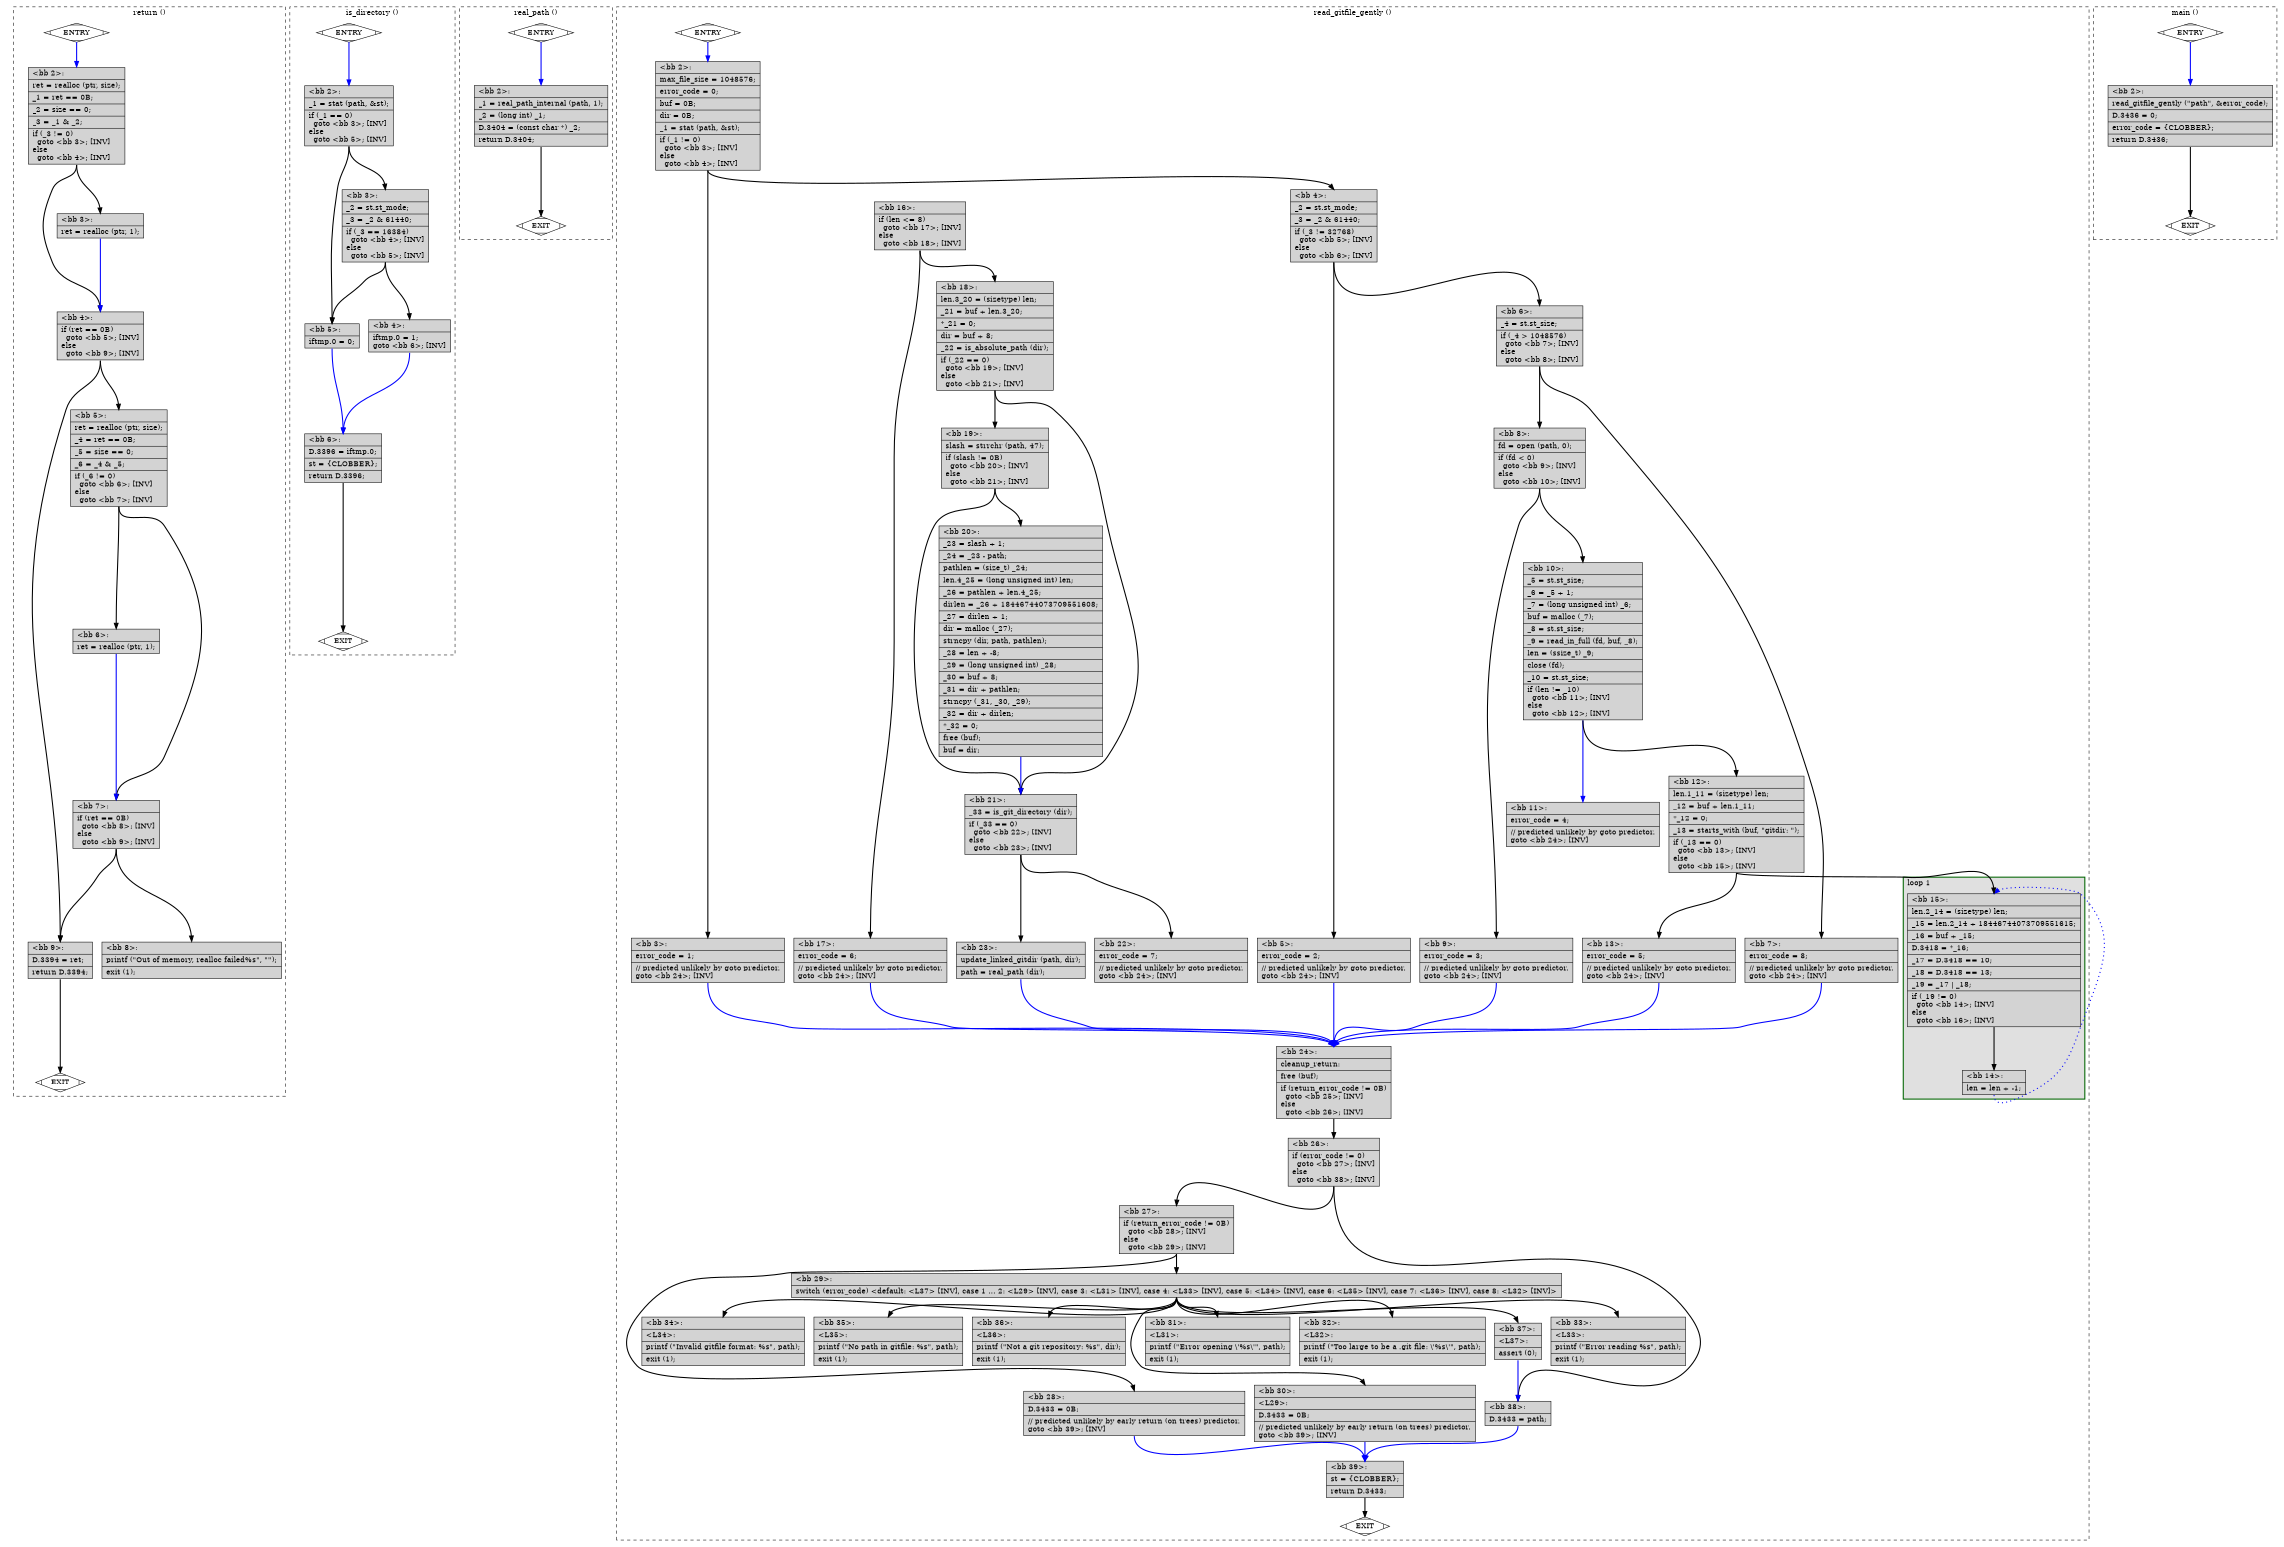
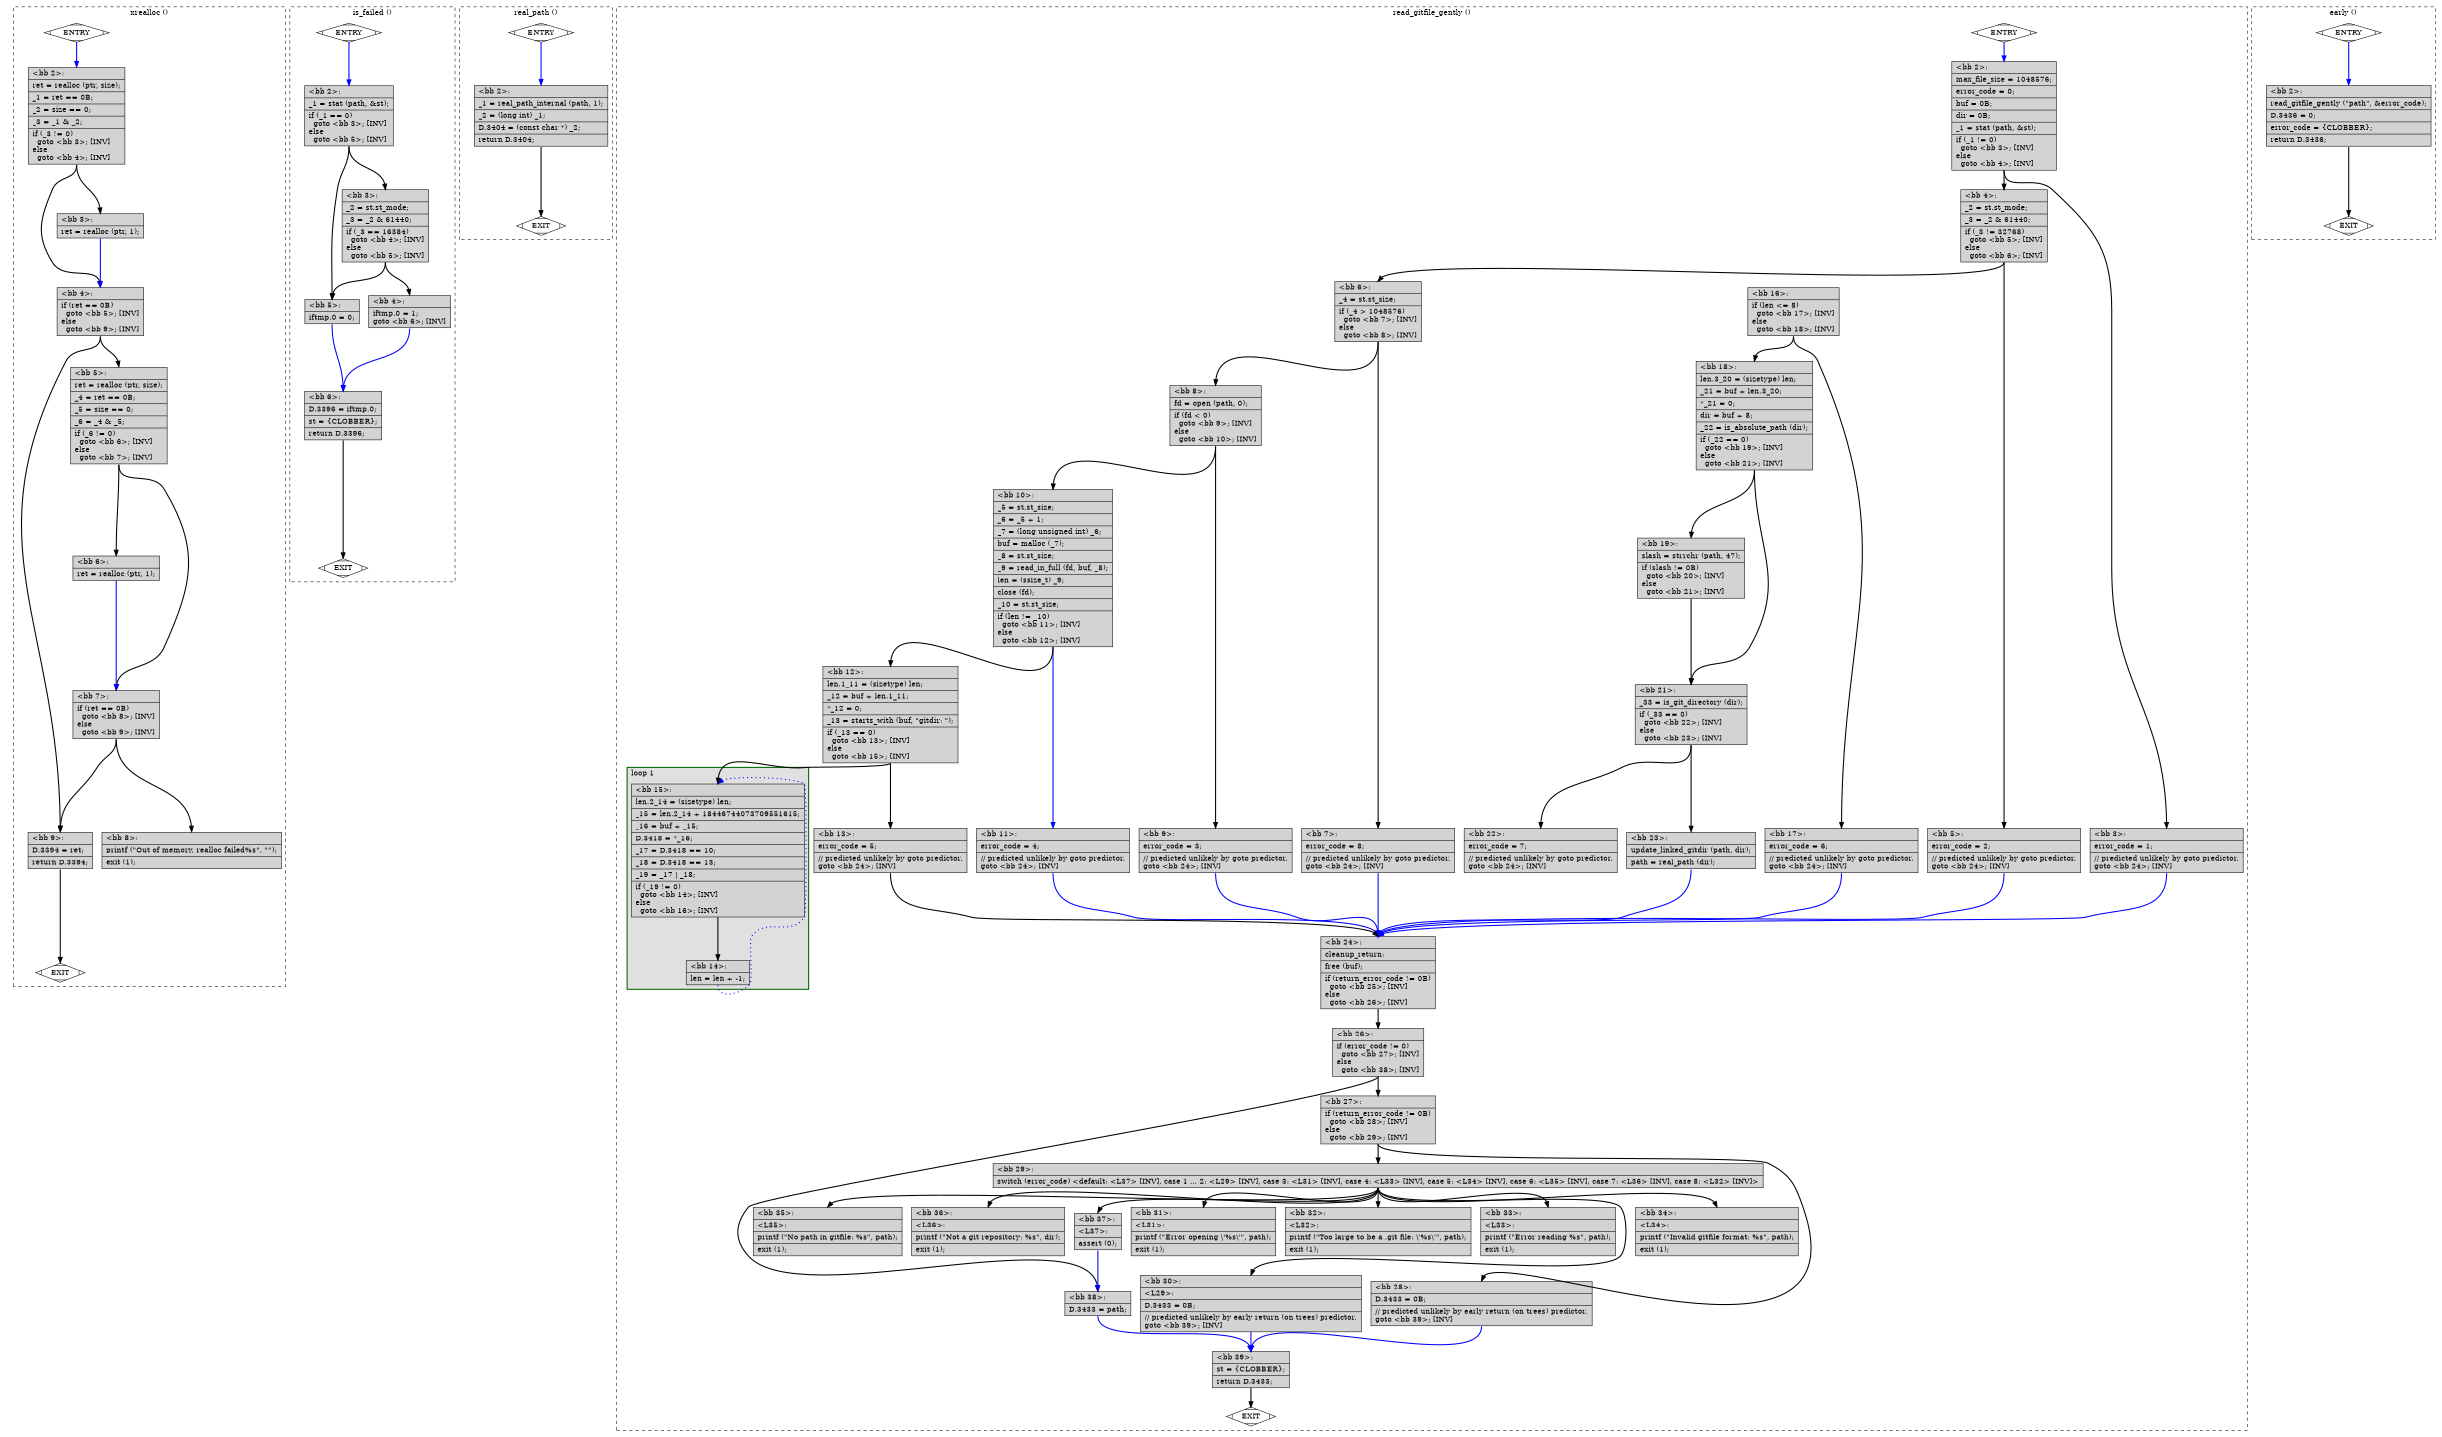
cluster "return ()": label "return ()" -> "xrealloc ()"
cluster "is_directory ()": label "is_directory ()" -> "is_failed ()"
cluster "main ()": label "main ()" -> "early ()"
node "<bb 20>:": removed
edge "<bb 11>:" -> "<bb 24>:": added
edge "<bb 13>:" -> "<bb 24>:": color blue -> black
